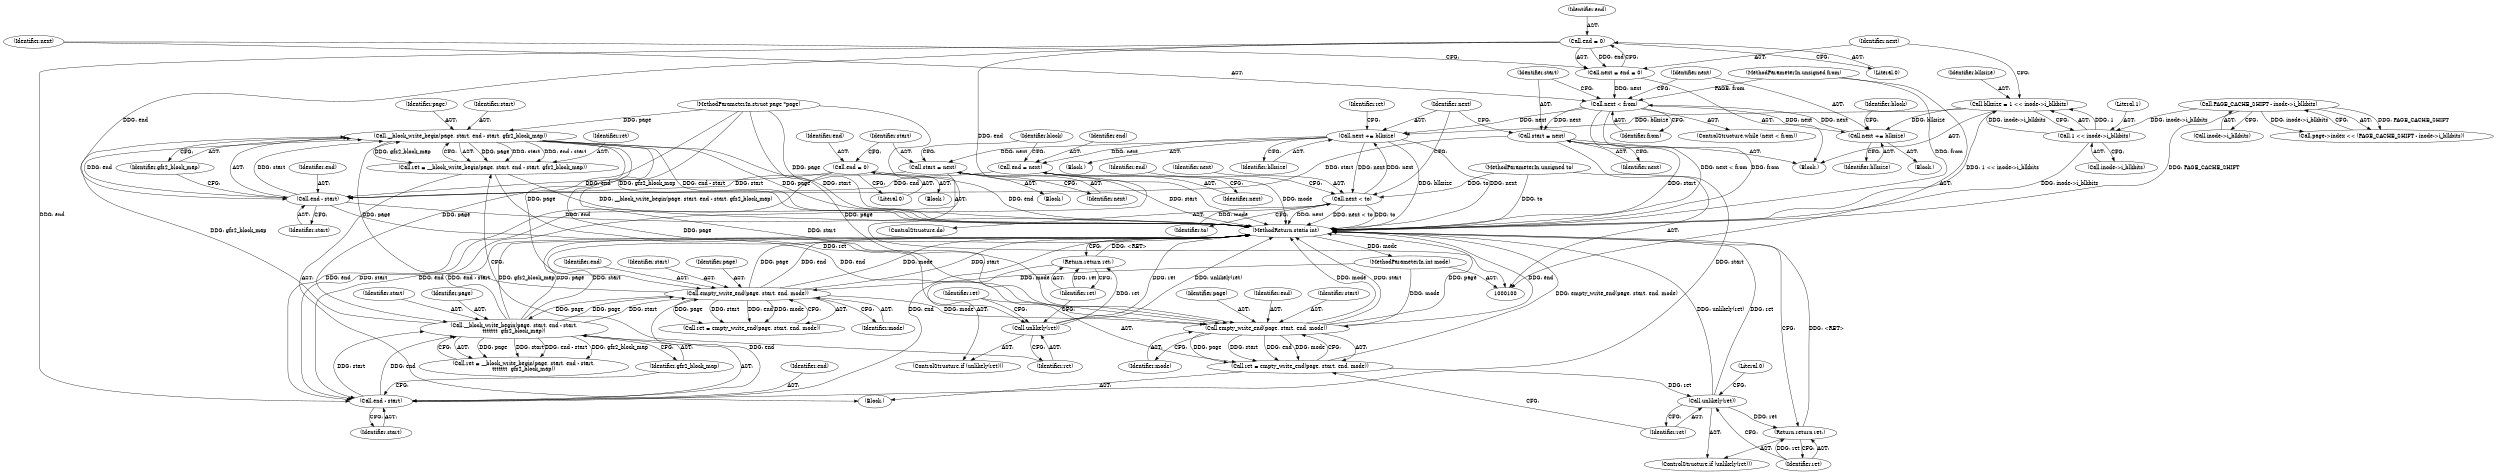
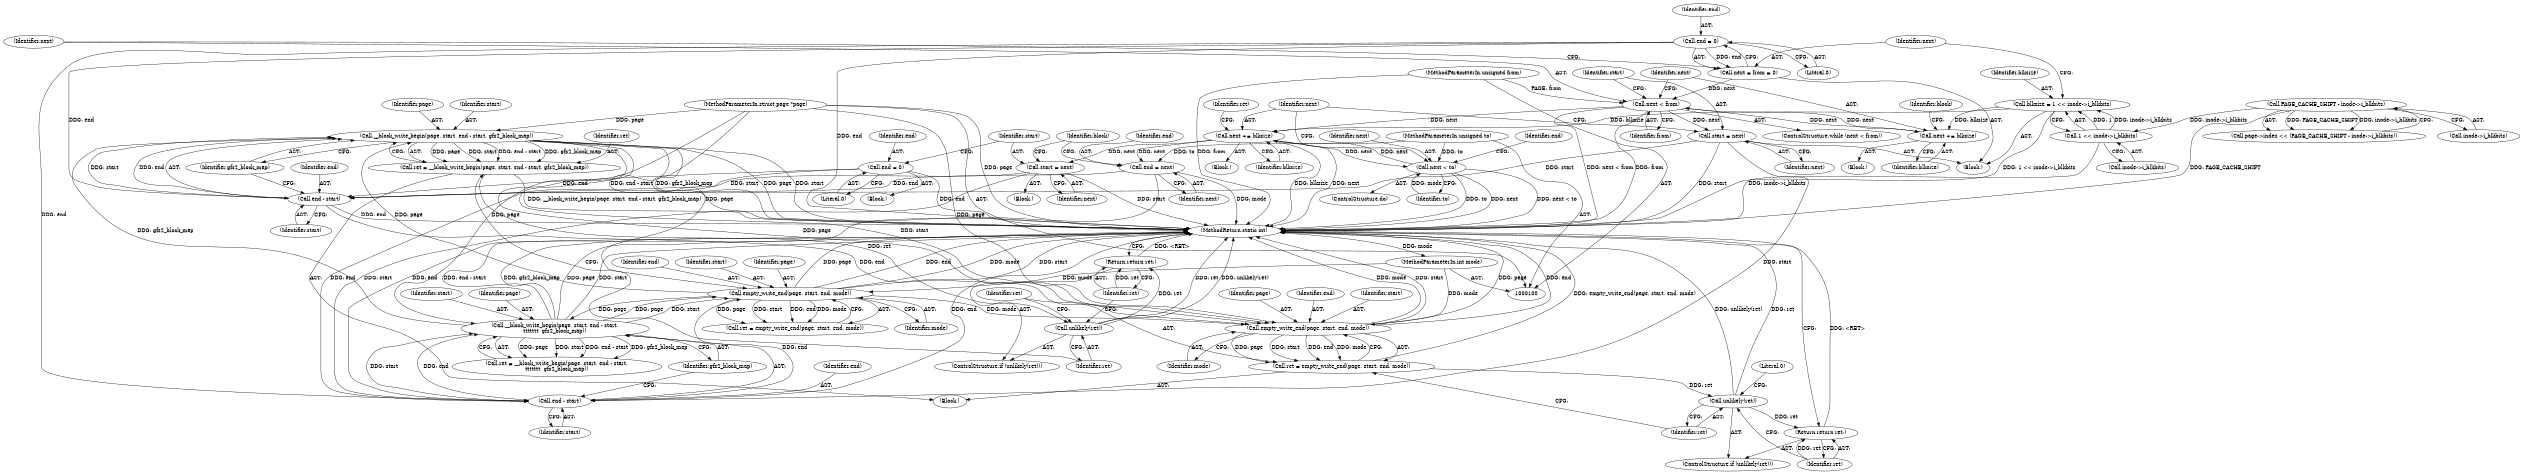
node "(Call,next = end = 0)": label "(Call,next = end = 0)" -> "(Call,next = from = 0)"
node "(Literal,1)": removed
edge "(MethodParameterIn,unsigned to)" -> "(MethodReturn,static int)": now "(MethodParameterIn,unsigned to)" -> "(Call,end = next)"
